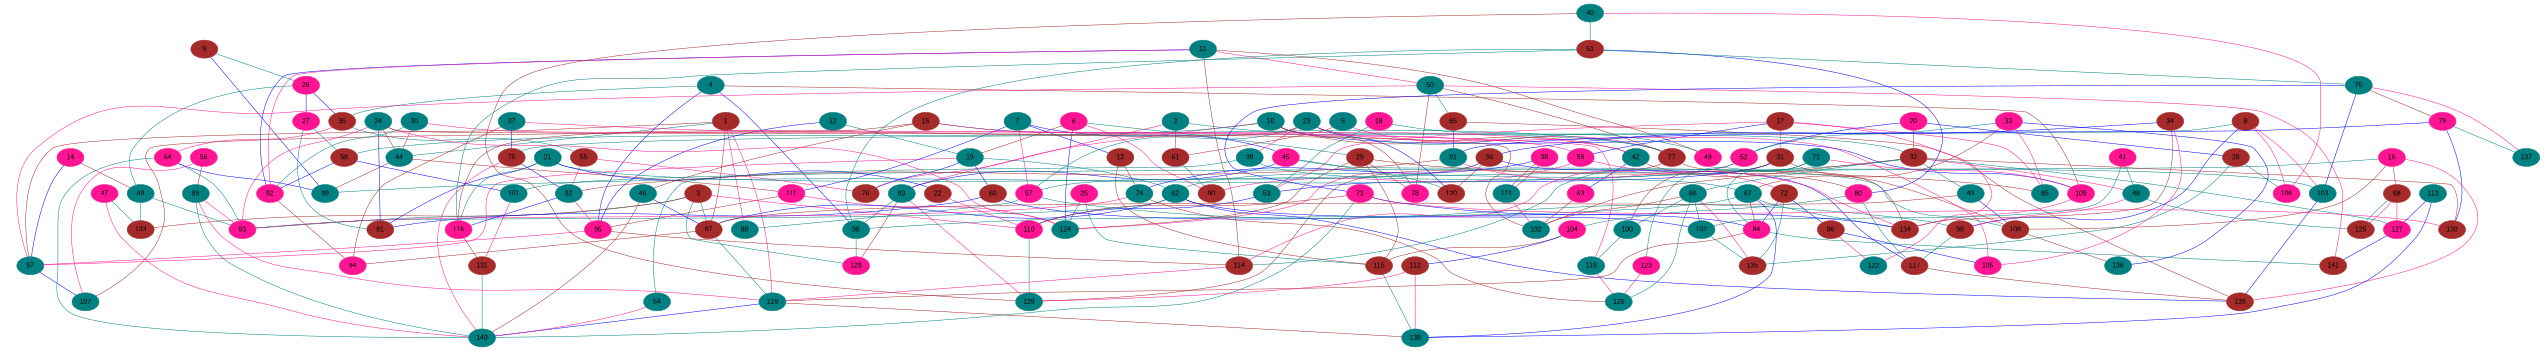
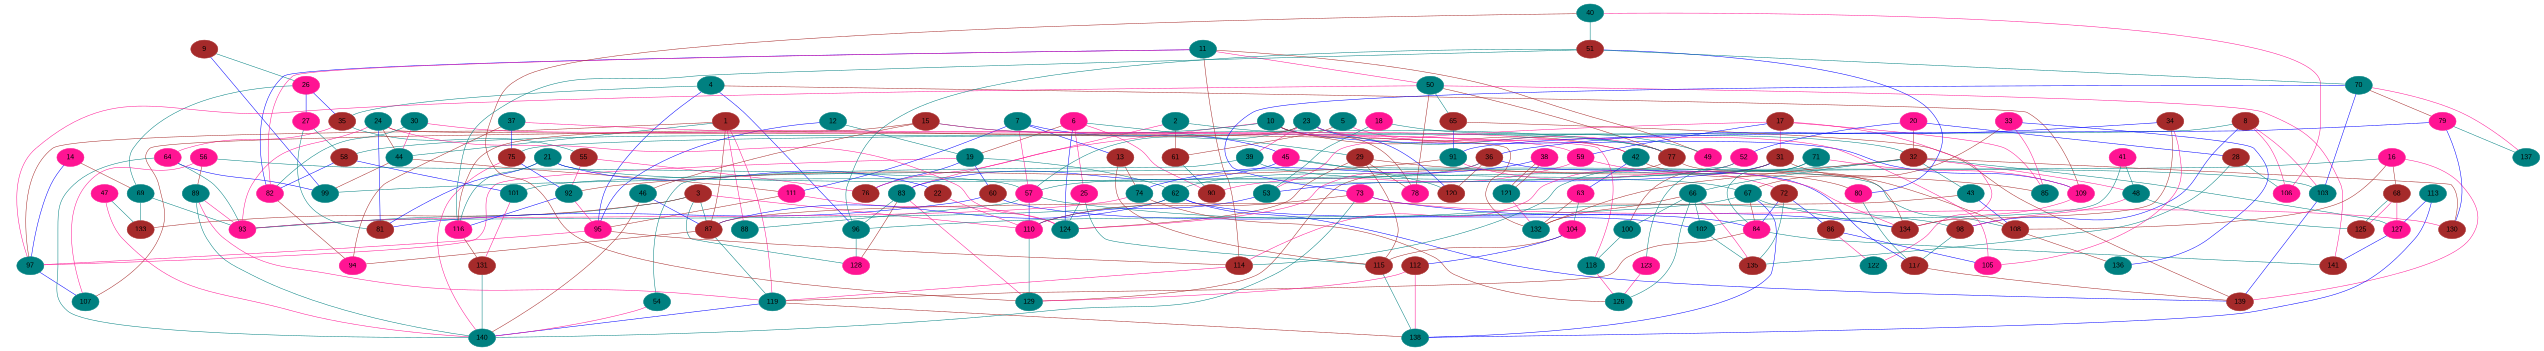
edge "33" -- "52": removed
edge "6" -- "25": added
edge "56" -- "57": added
edge "80" -- "104": now "63" -- "104"
edge "57" -- "110": added
